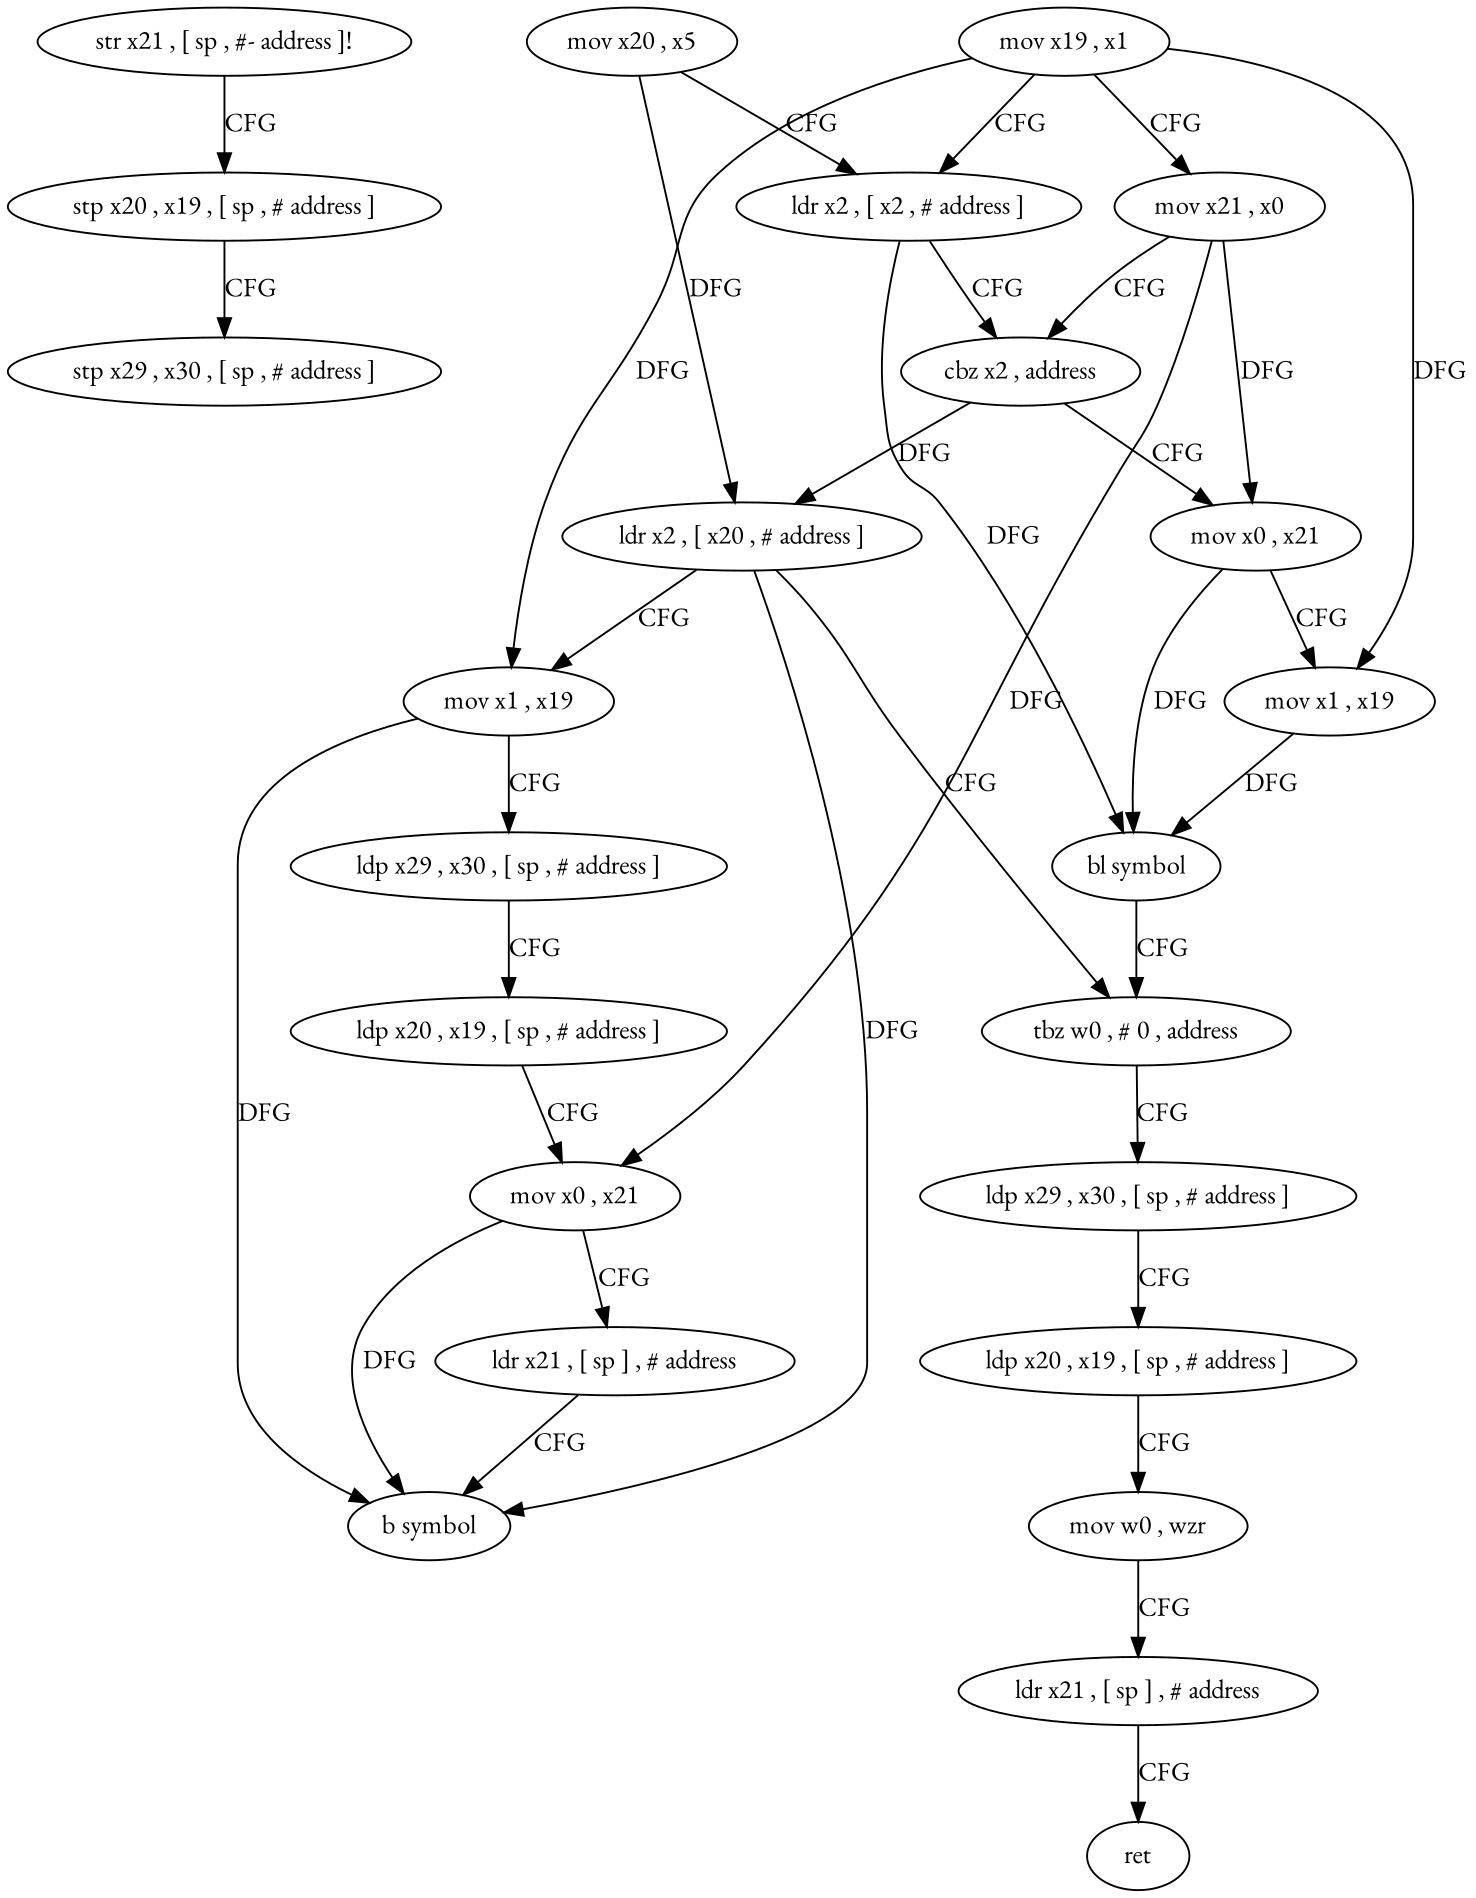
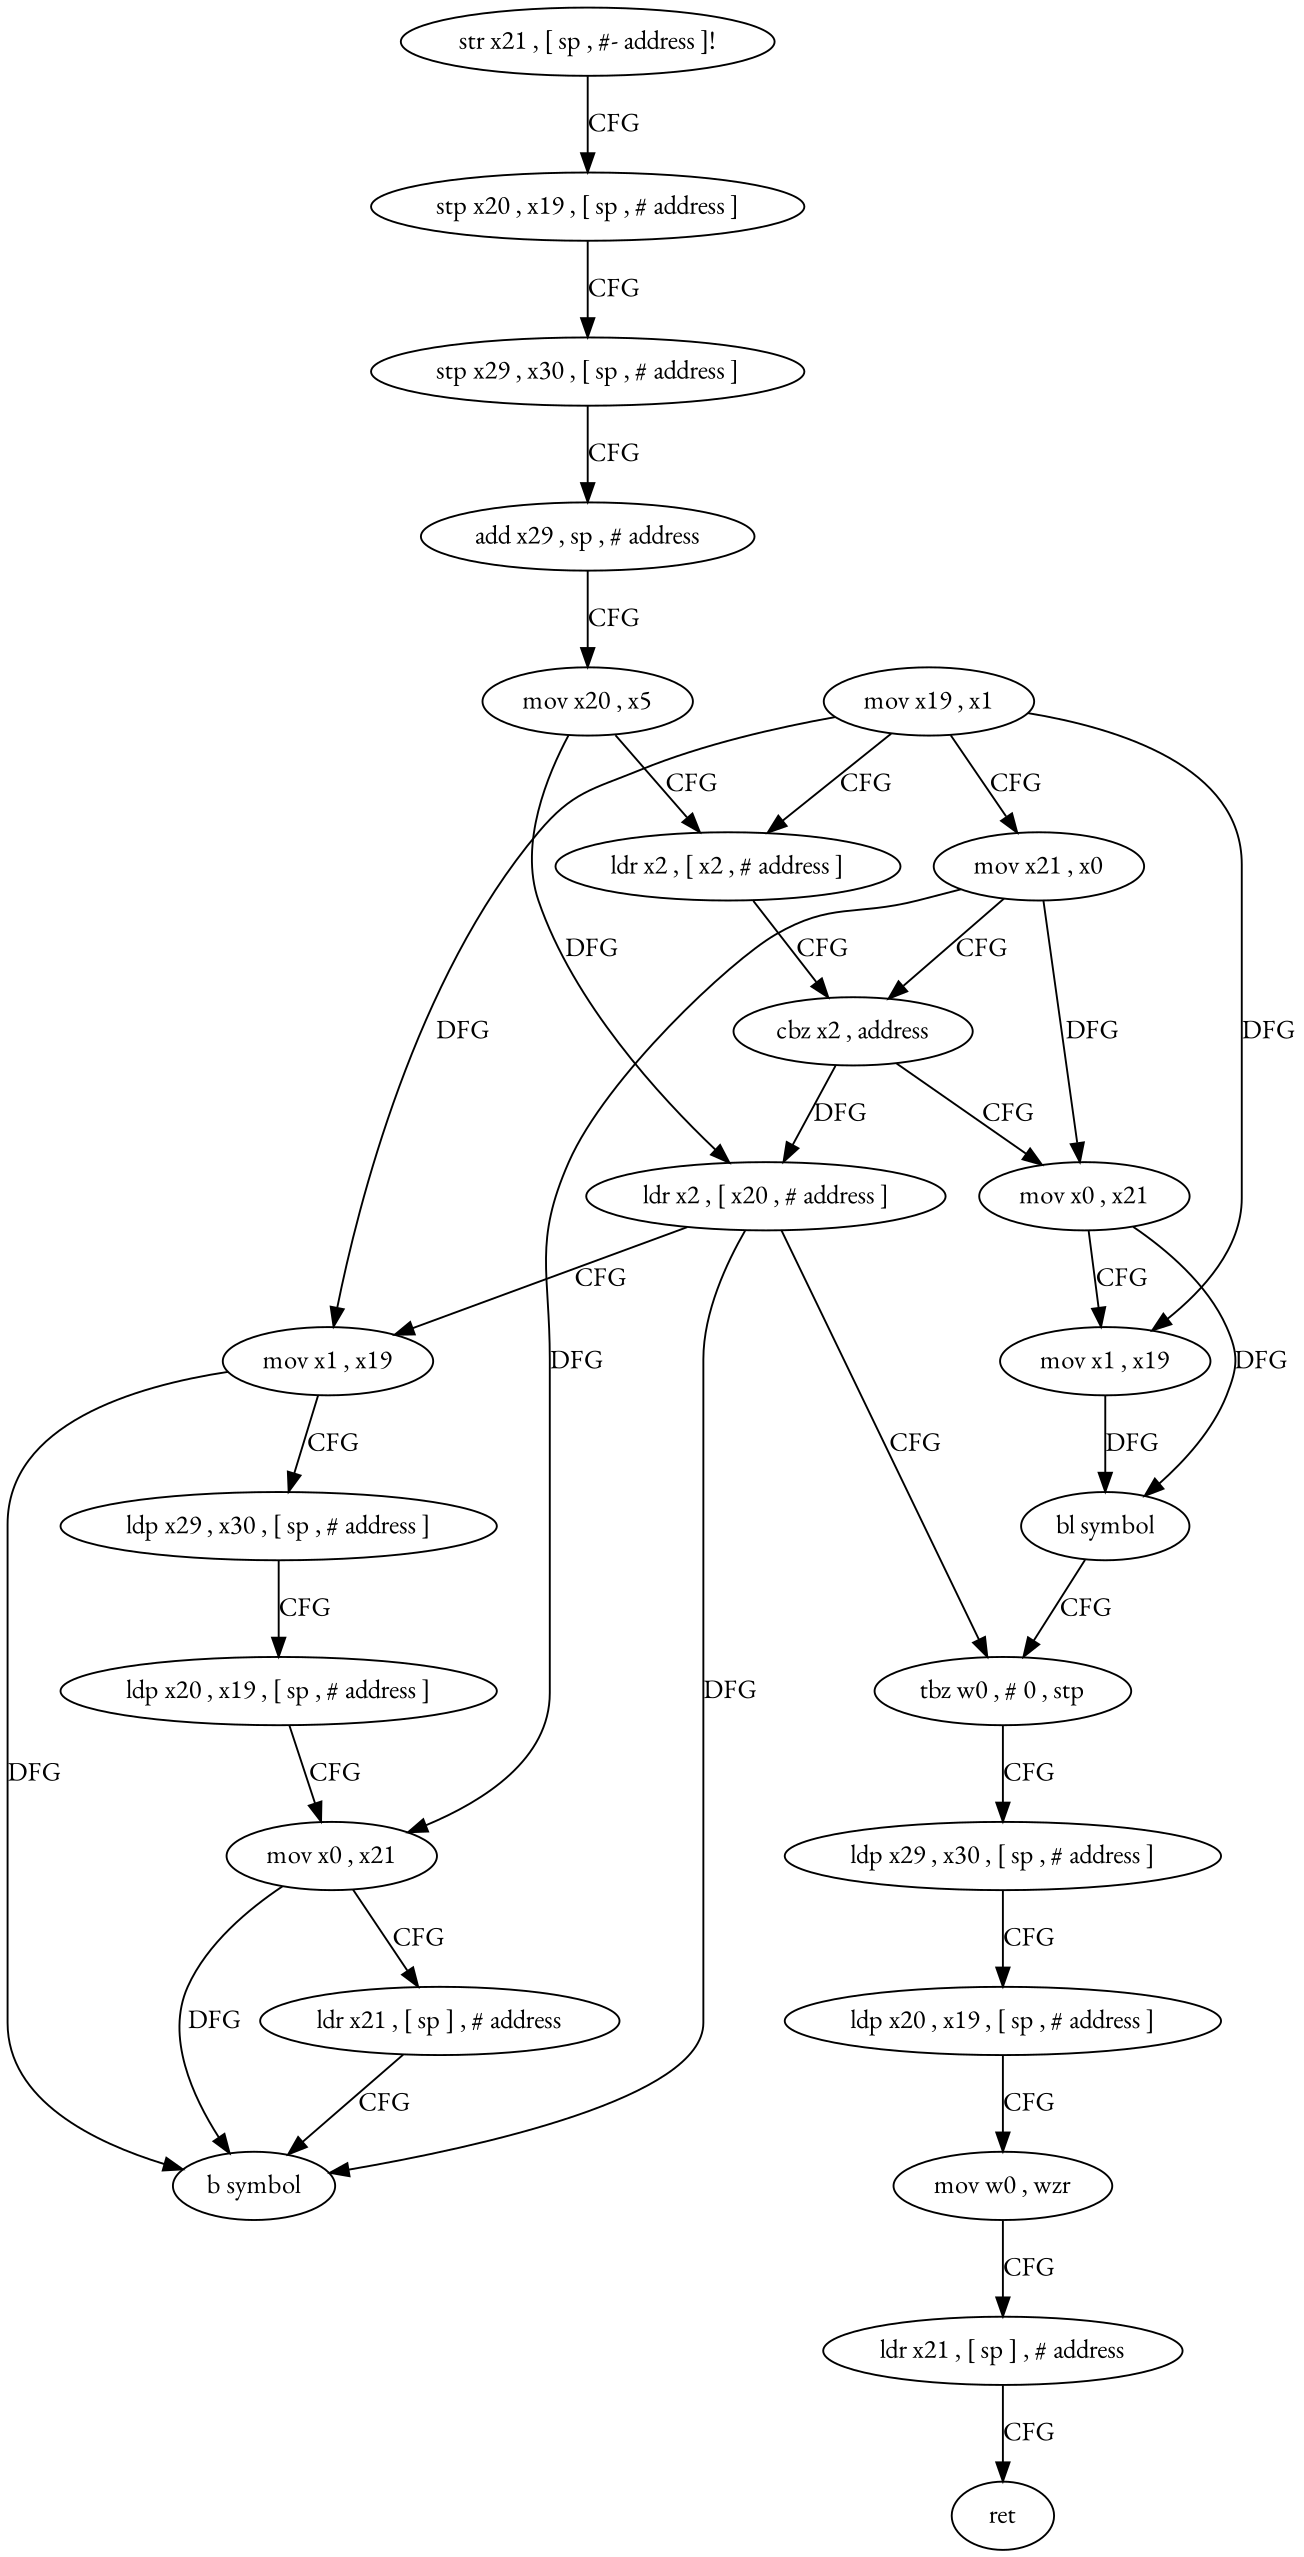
edge "ldr x2 , [ x2 , # address ]" -> "bl symbol": removed, label "DFG"
node "add x29 , sp , # address": added
node "tbz w0 , # 0 , address": label "tbz w0 , # 0 , address" -> "tbz w0 , # 0 , stp"
